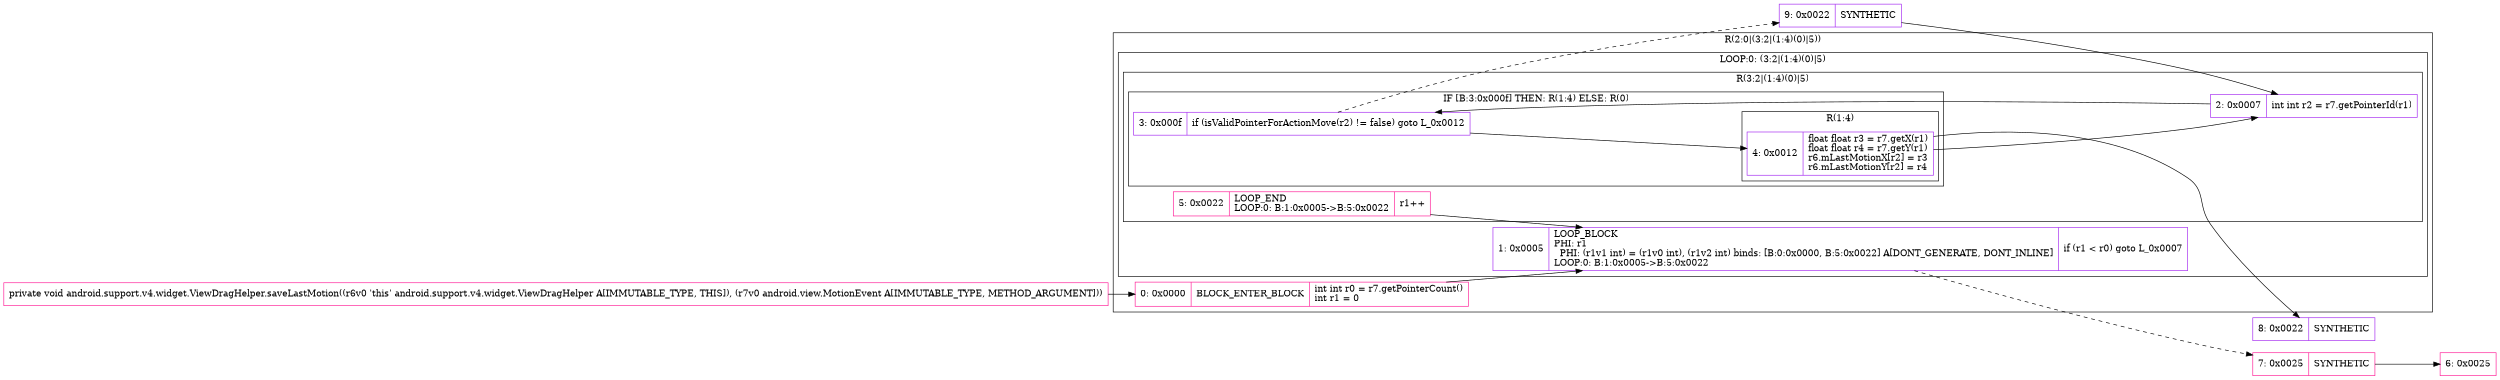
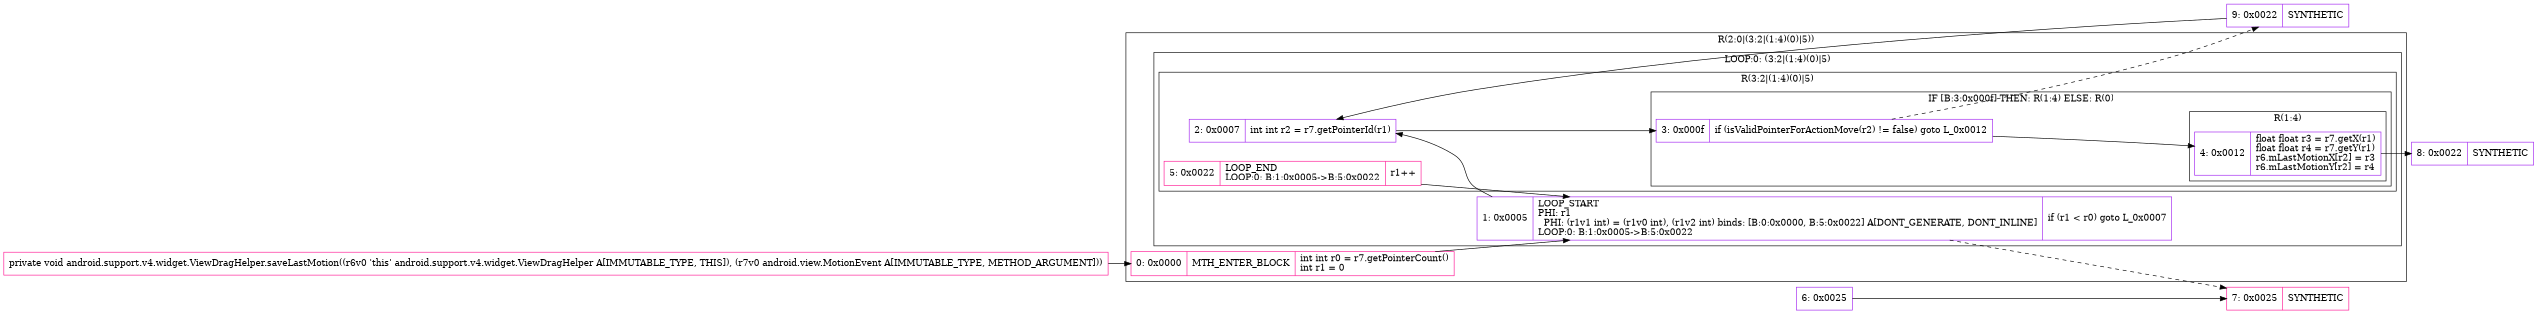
edge "4: 0x0012" -> "2: 0x0007": now "1: 0x0005" -> "2: 0x0007"
node "1: 0x0005": text "LOOP_BLOCK" -> "LOOP_START"
node "0: 0x0000": text "BLOCK_ENTER_BLOCK" -> "MTH_ENTER_BLOCK"
edge "7: 0x0025" -> "6: 0x0025": reversed
node "6: 0x0025": color deeppink -> purple
